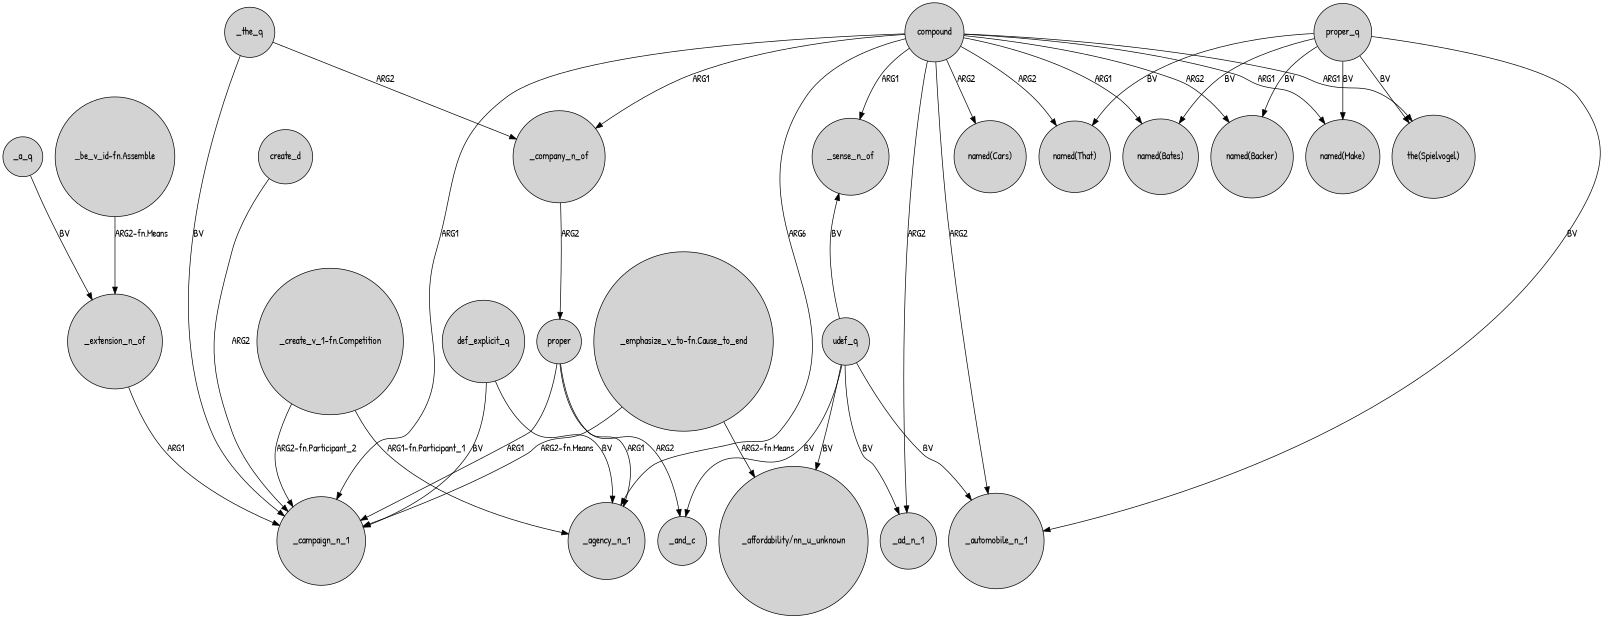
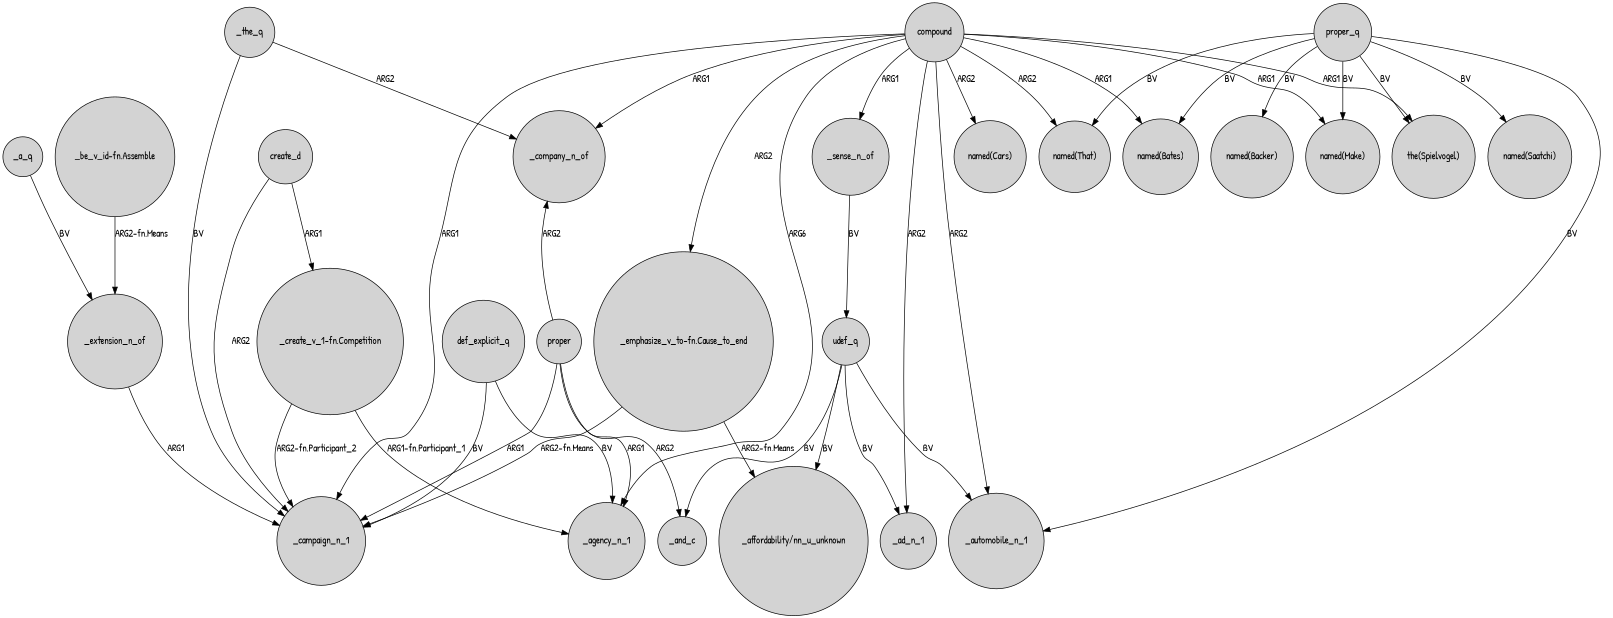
edge "compound" -> "named(Backer)": now "compound" -> "_emphasize_v_to-fn.Cause_to_end"
node "named(Saatchi)": added
edge "create_d" -> "_create_v_1-fn.Competition": added, label "ARG1"
edge "_company_n_of" -> "proper": reversed
edge "udef_q" -> "_sense_n_of": reversed
